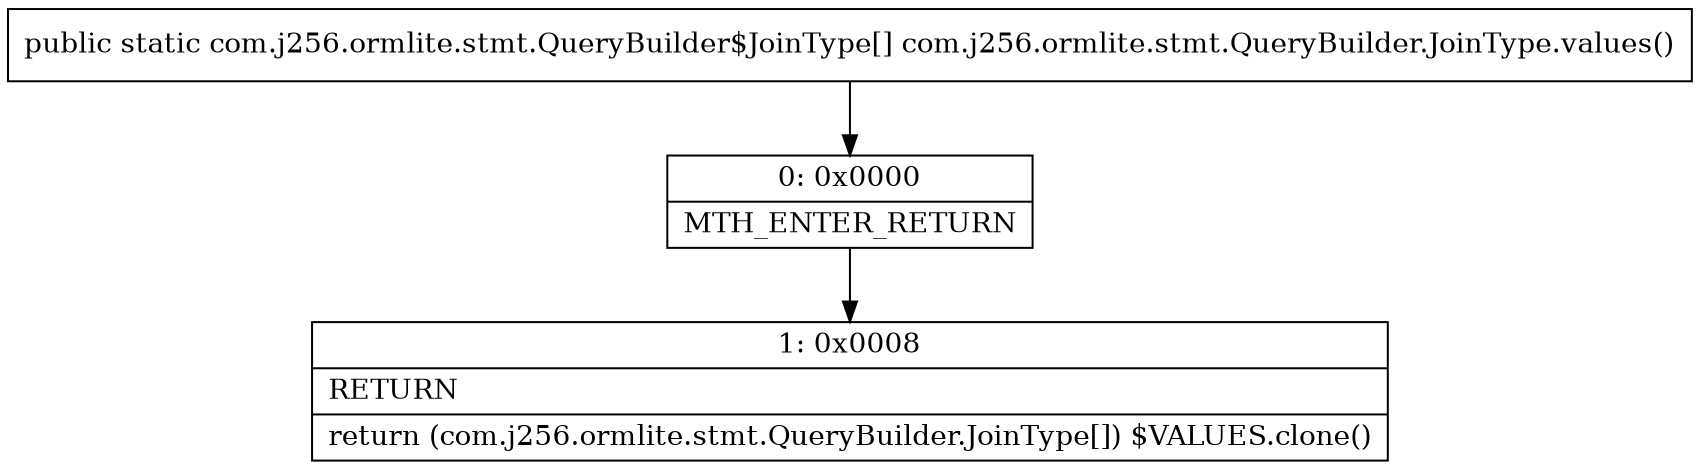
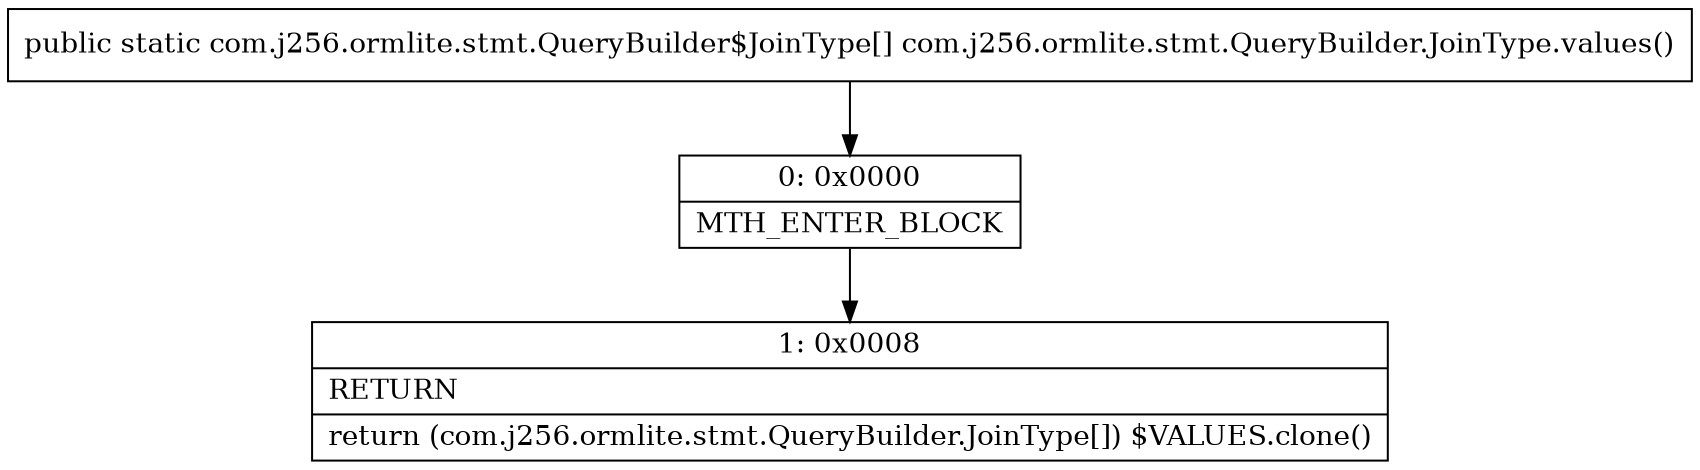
node "0: 0x0000": text "MTH_ENTER_RETURN" -> "MTH_ENTER_BLOCK"
